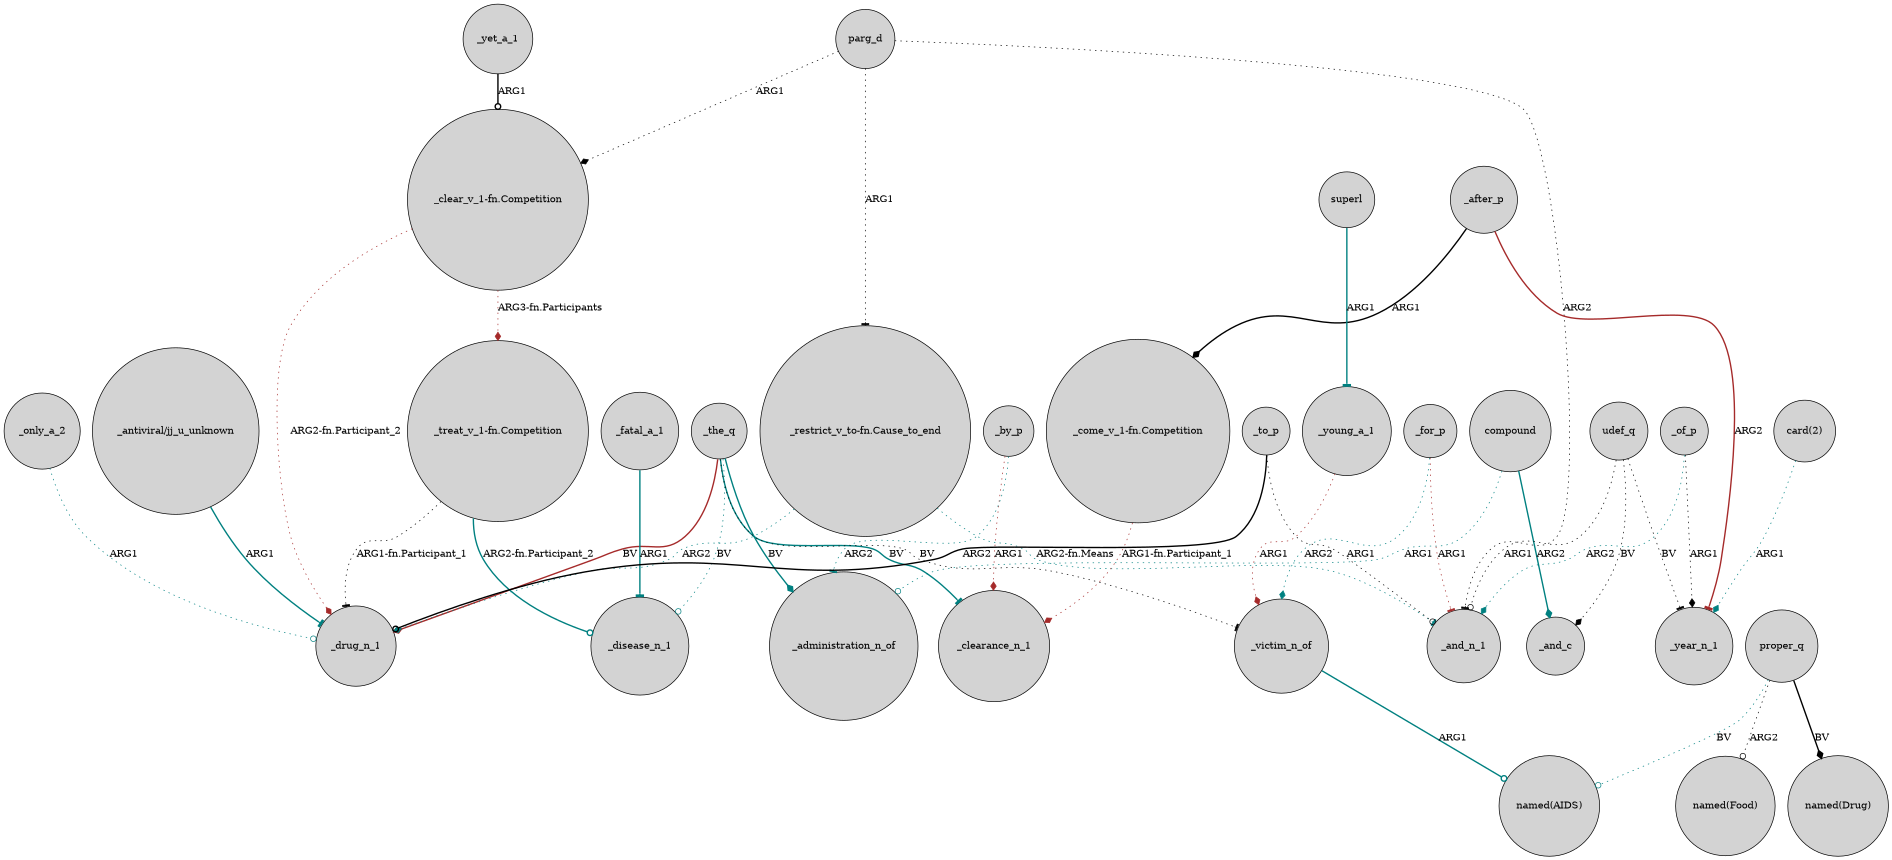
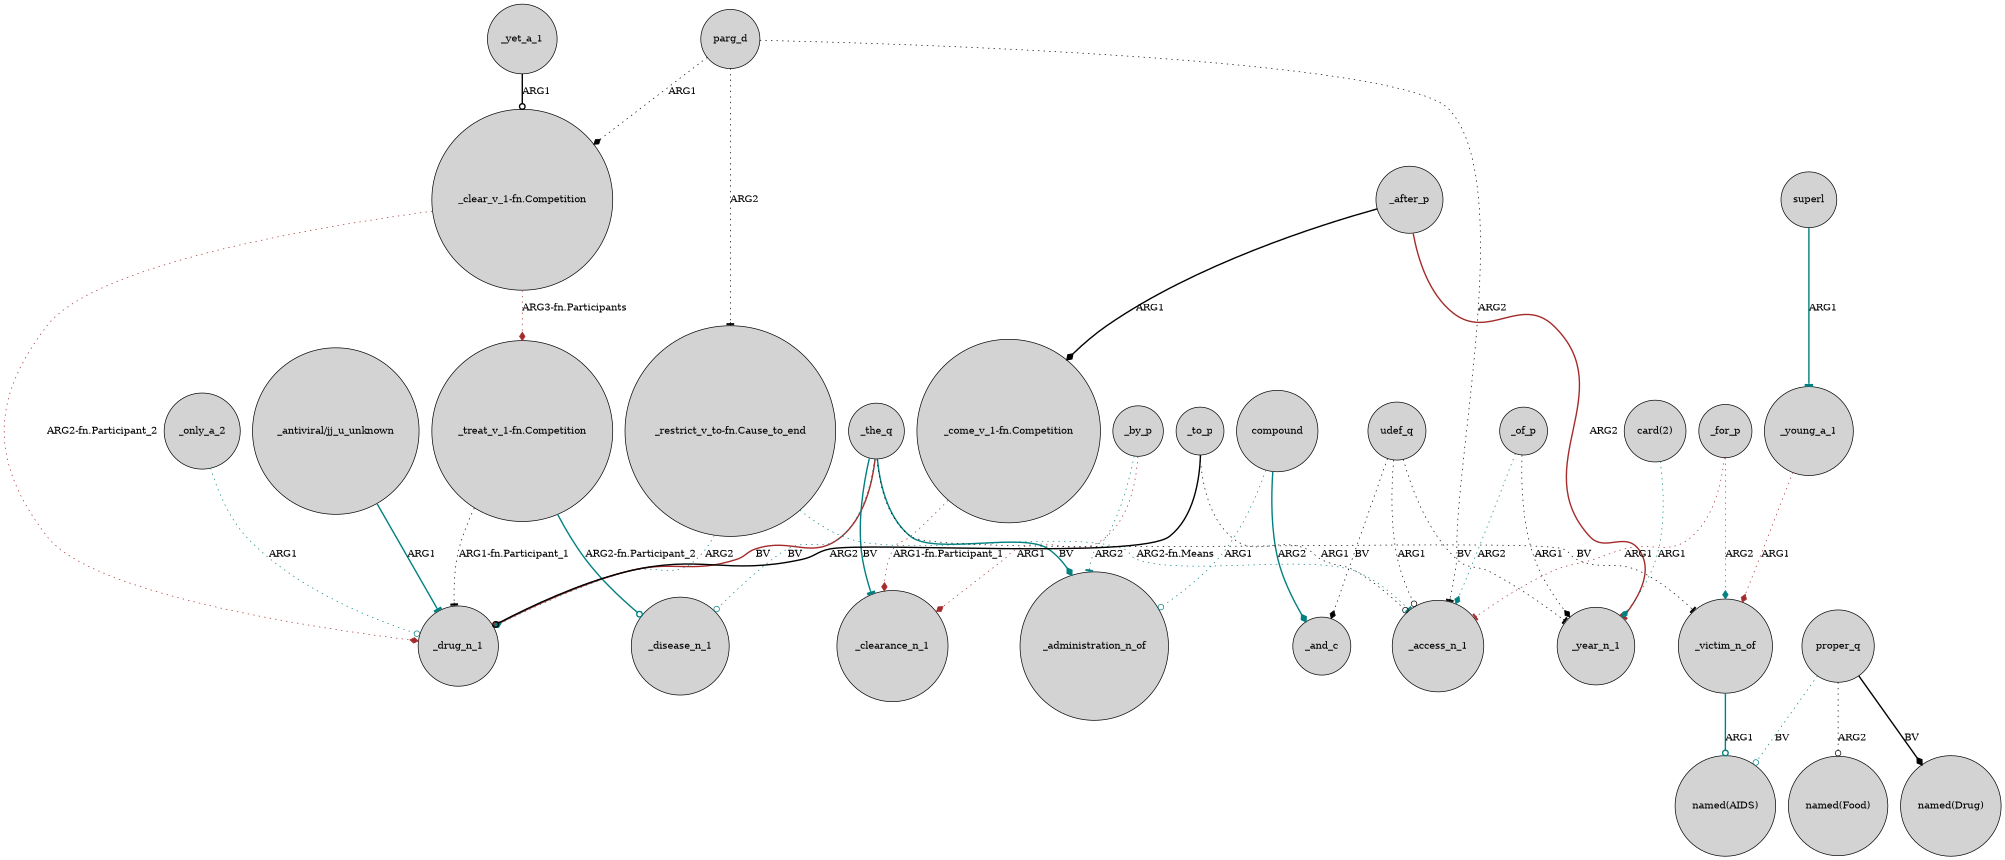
edge "parg_d" -> "_restrict_v_to-fn.Cause_to_end": label "ARG1" -> "ARG2"
node "_fatal_a_1": removed
node "_and_n_1": label "_and_n_1" -> "_access_n_1"
